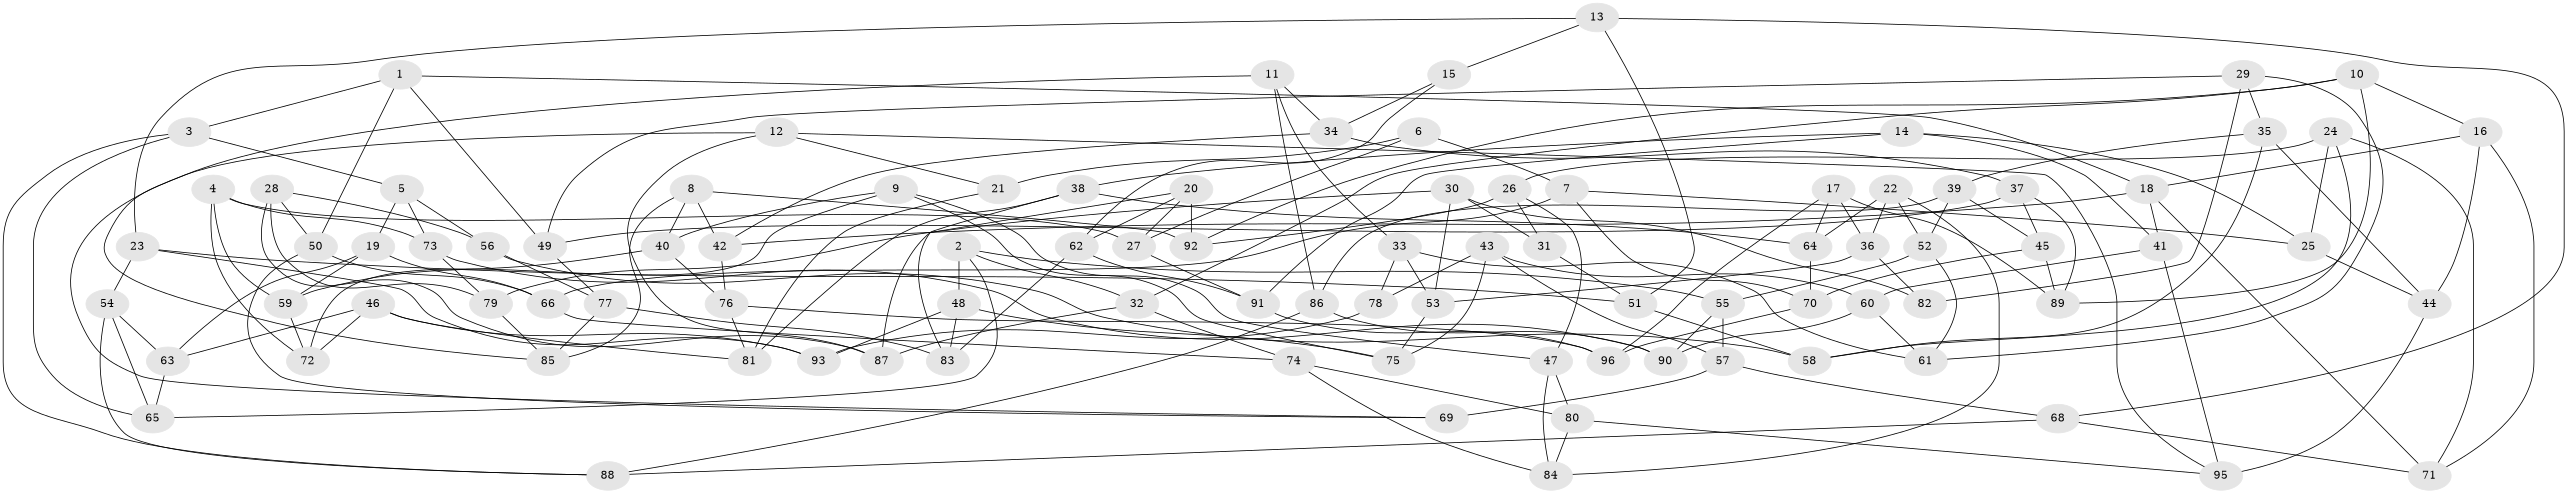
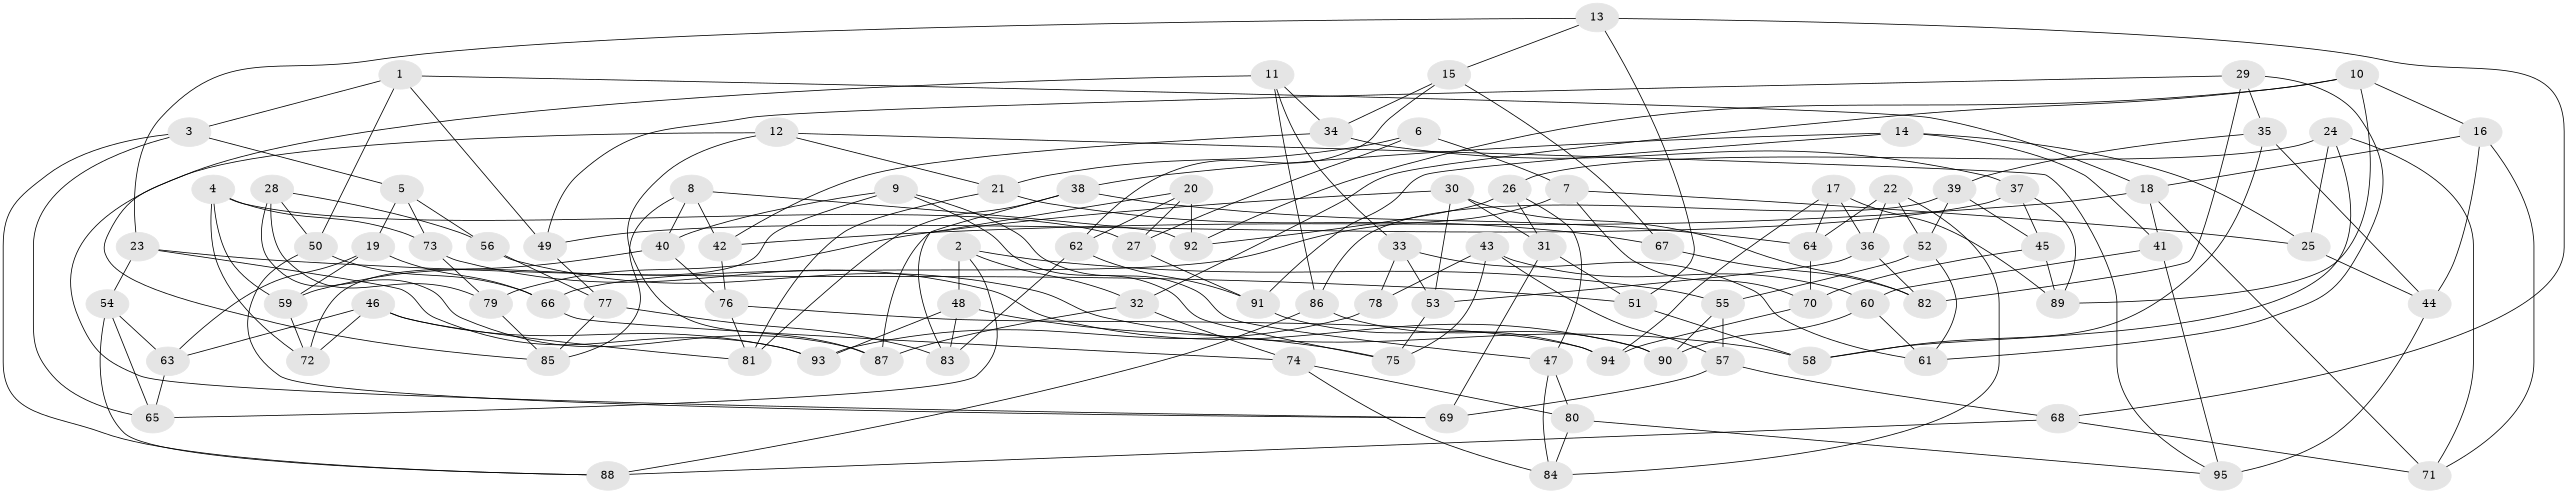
node "67": added
edge "31" -- "69": added
node "96": label "96" -> "94"
